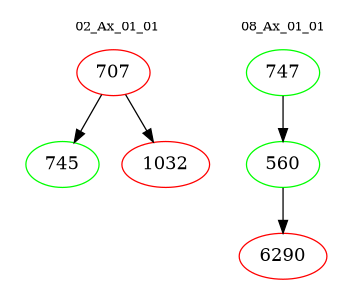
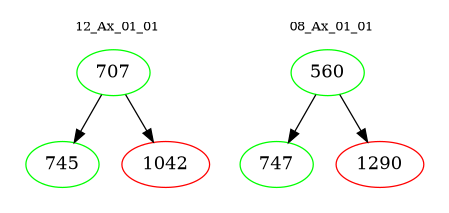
cluster "02_Ax_01_01": label "02_Ax_01_01" -> "12_Ax_01_01"
node "707": color red -> green
edge "747" -> "560": reversed
node "1032": label "1032" -> "1042"
node "6290": label "6290" -> "1290"
